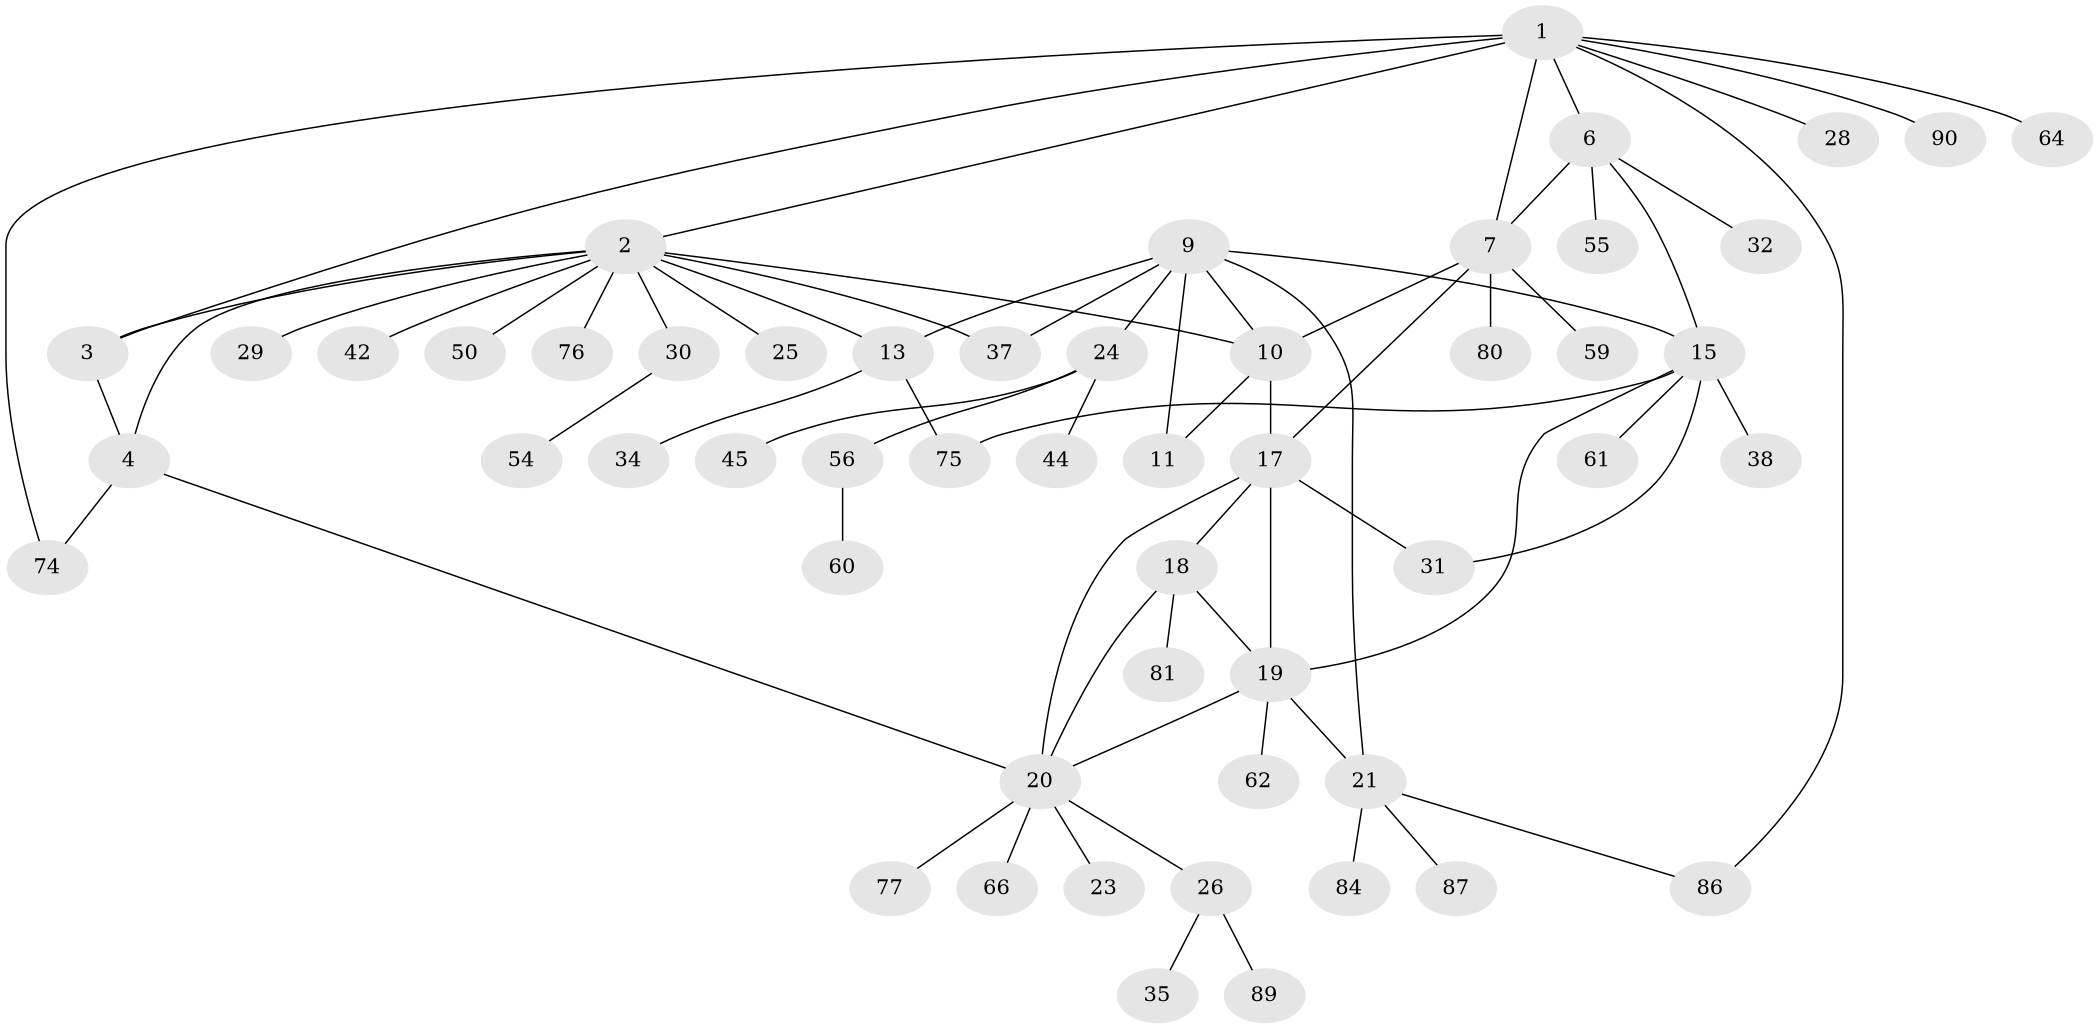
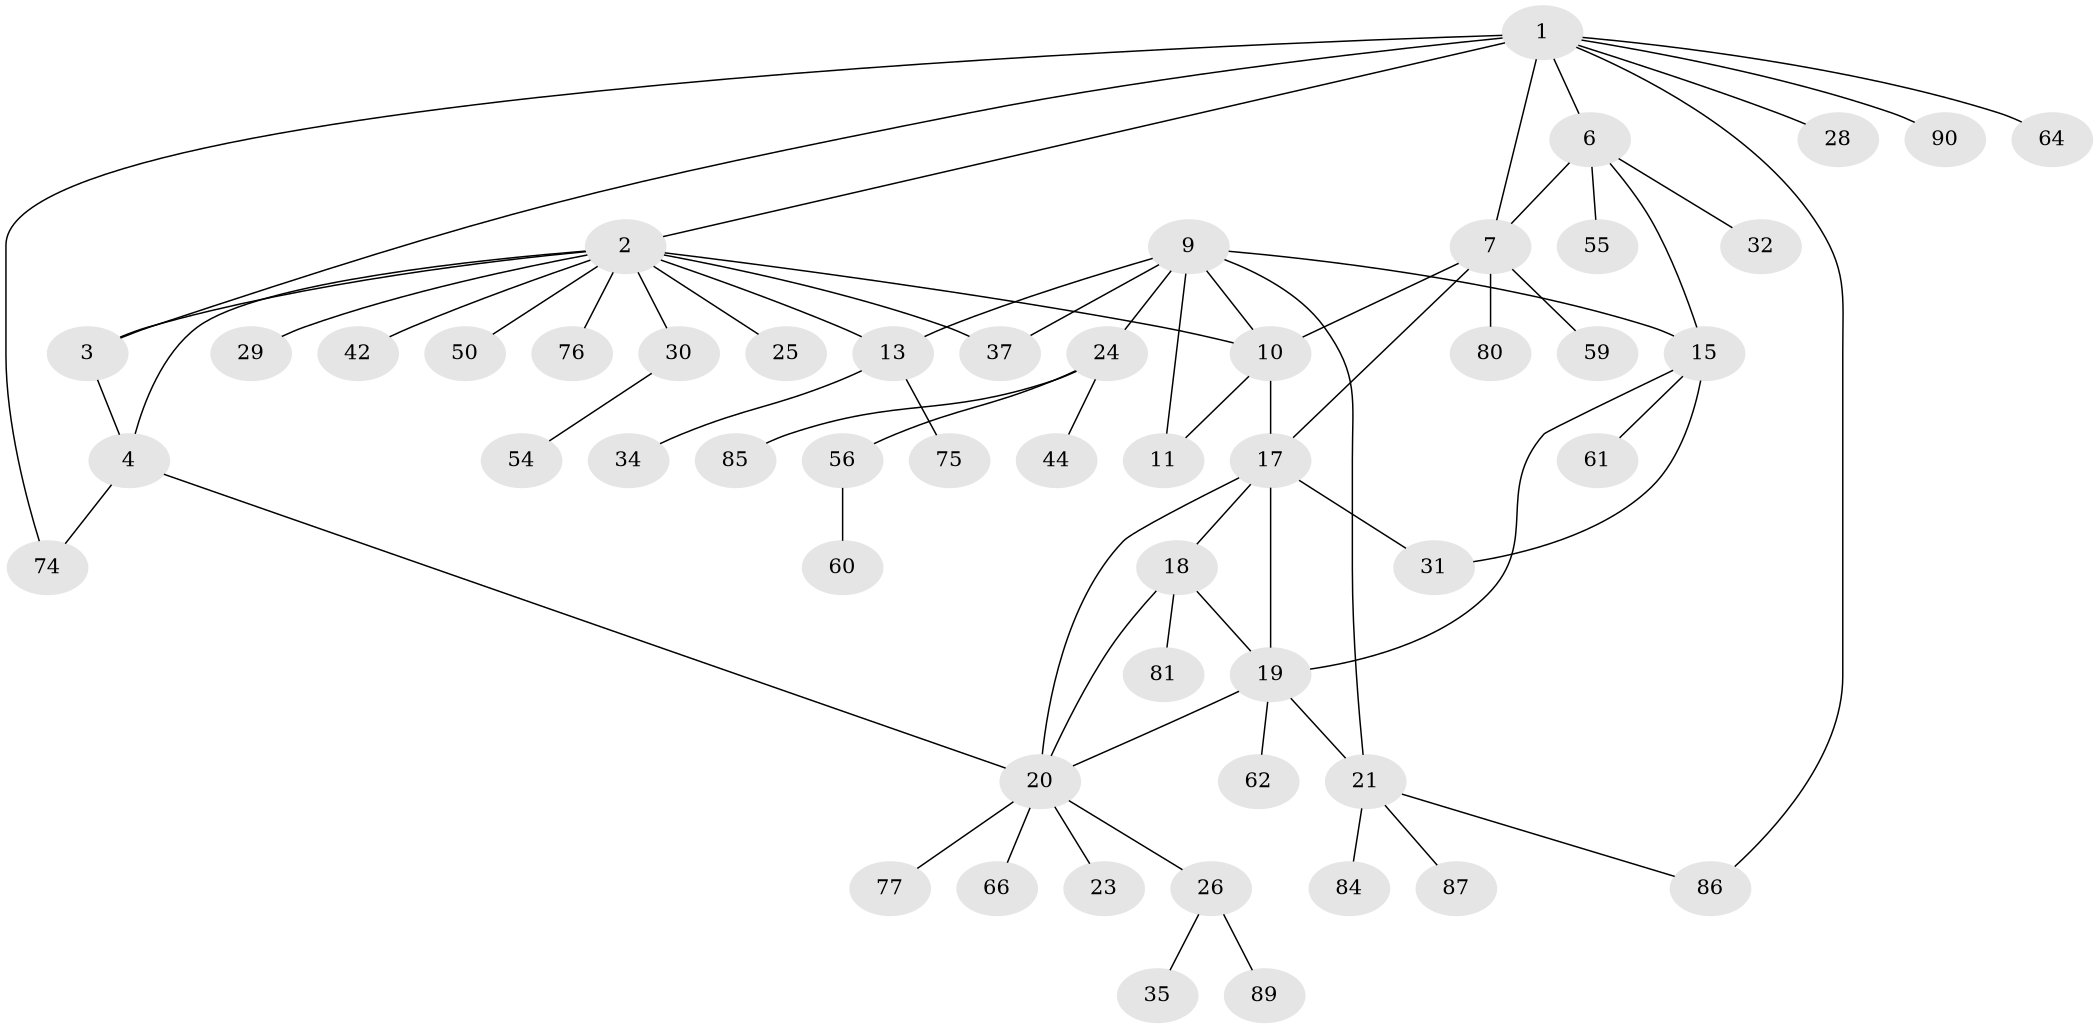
edge "15" -- "75": removed
node "45": label "45" -> "85"
node "38": removed
